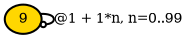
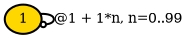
node "9": label "9" -> "1"
